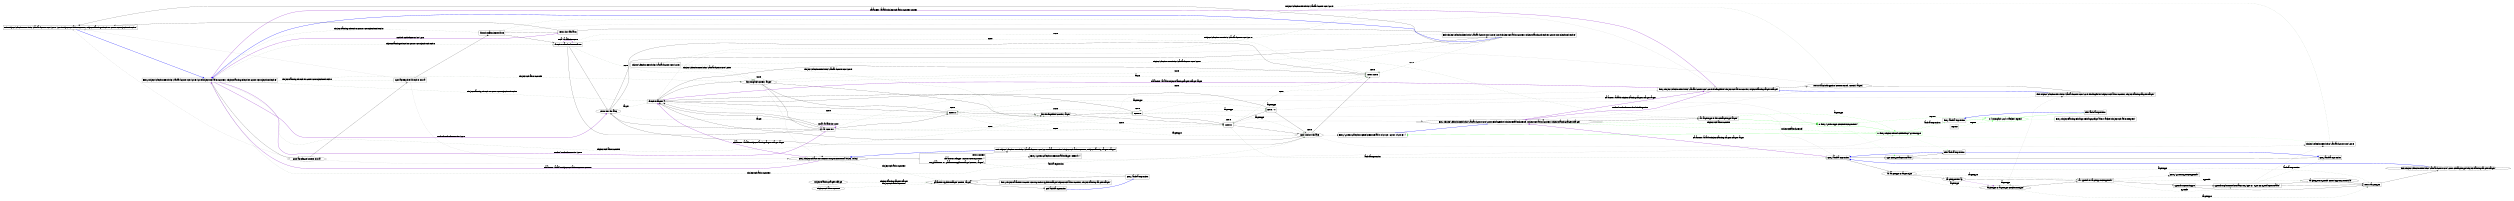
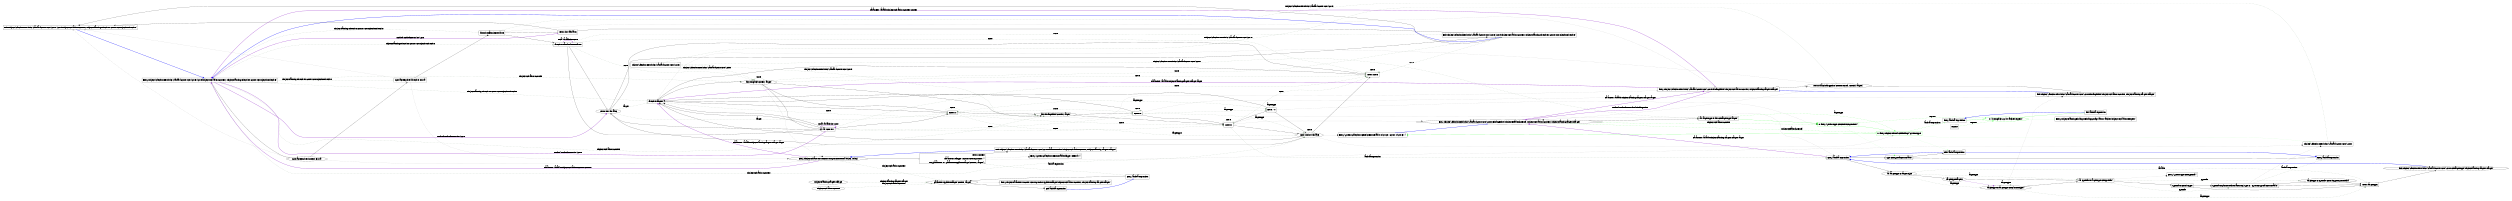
edge "this.IsImplicit(context, target)" -> "return score;": label "target" -> "score"
node "Contract.OfType(context != null)": label "Contract.OfType(context != null)" -> "Contract.Requires(context != null)"
edge "var targetType = target.Type" -> "return targetType;": label "targetType" -> "variable"
node "targetType.IsArray": label "targetType.IsArray" -> "targetType.Targets"
